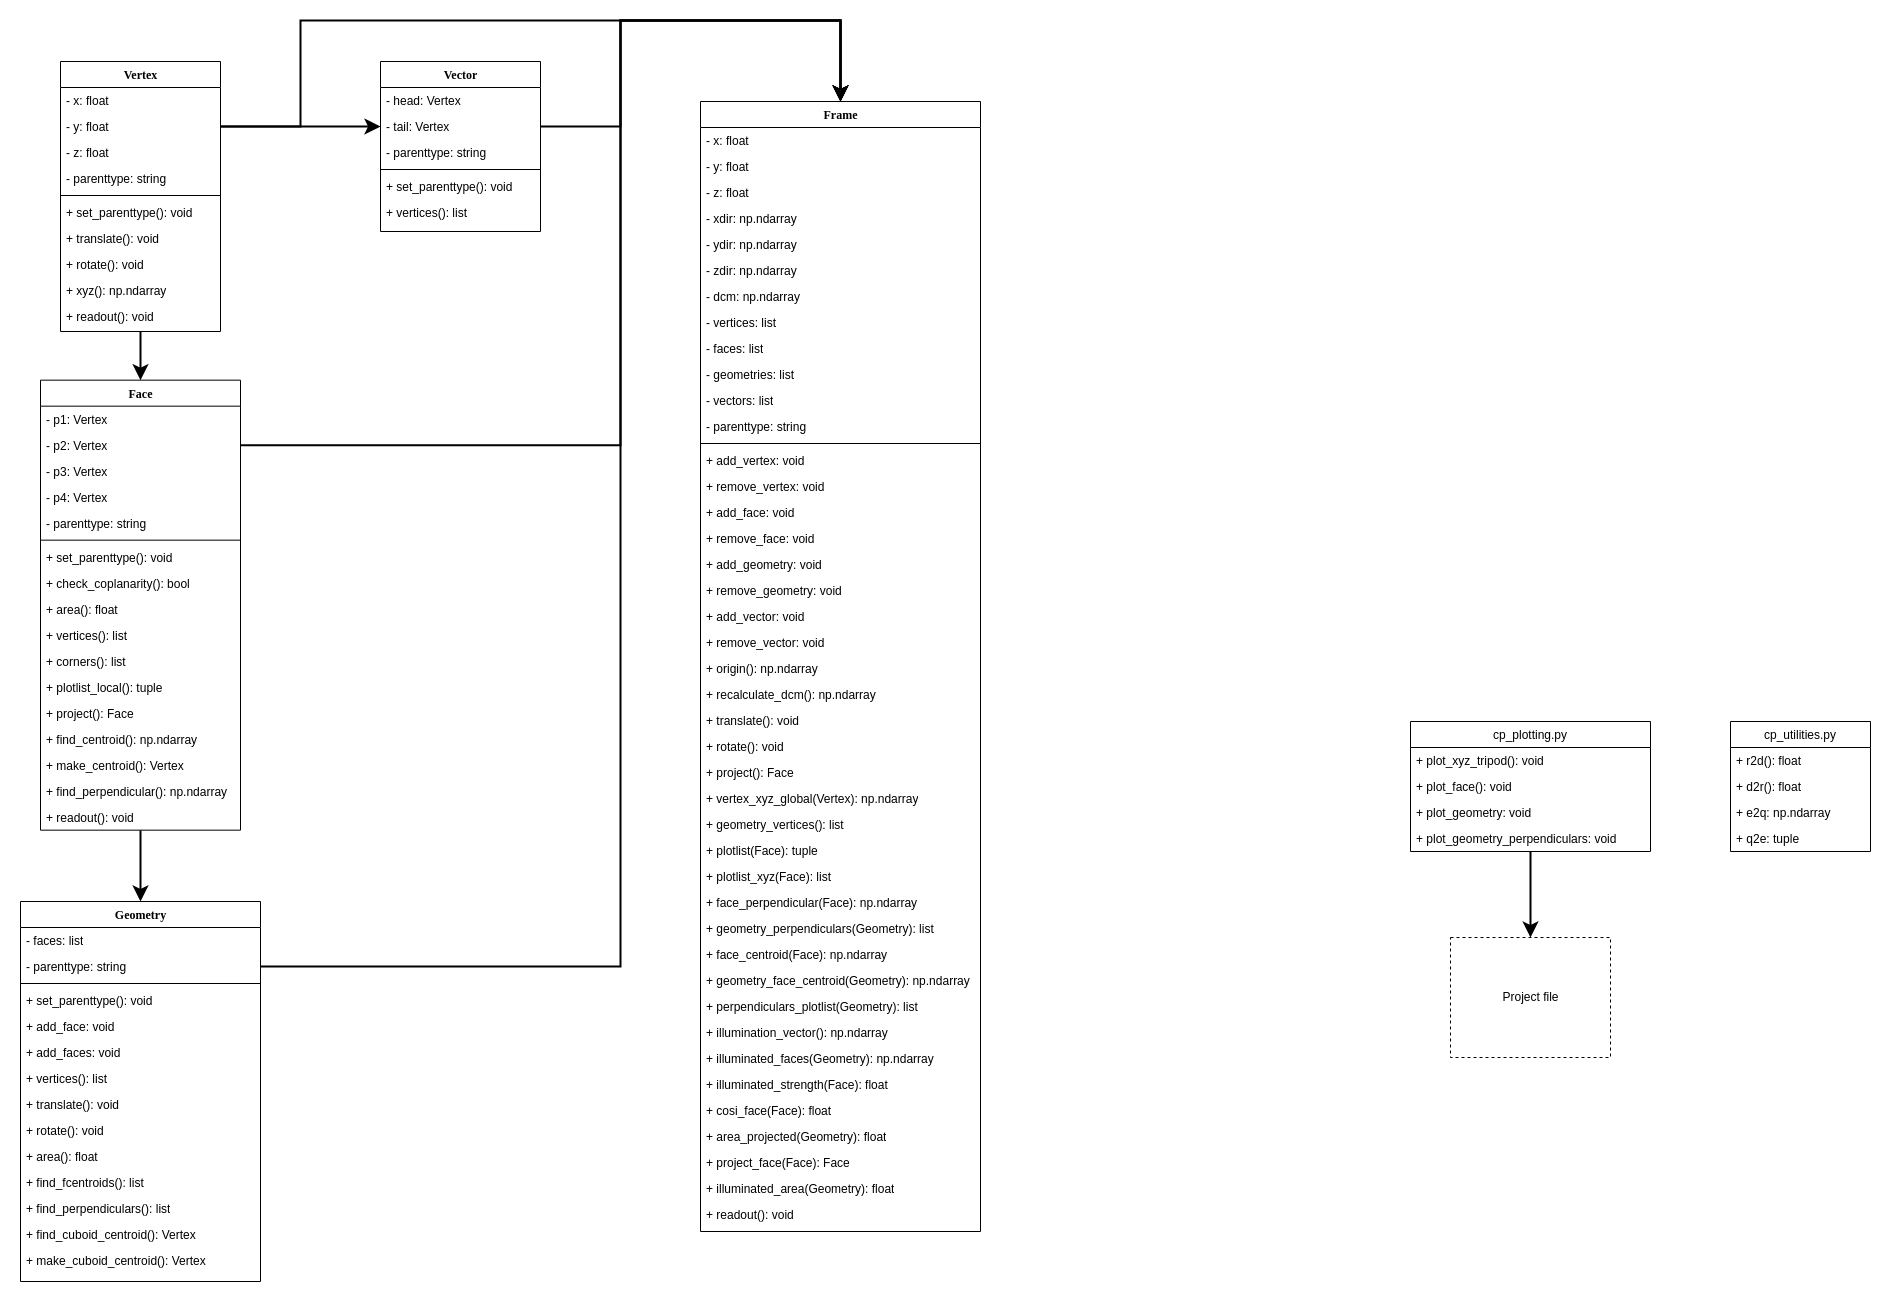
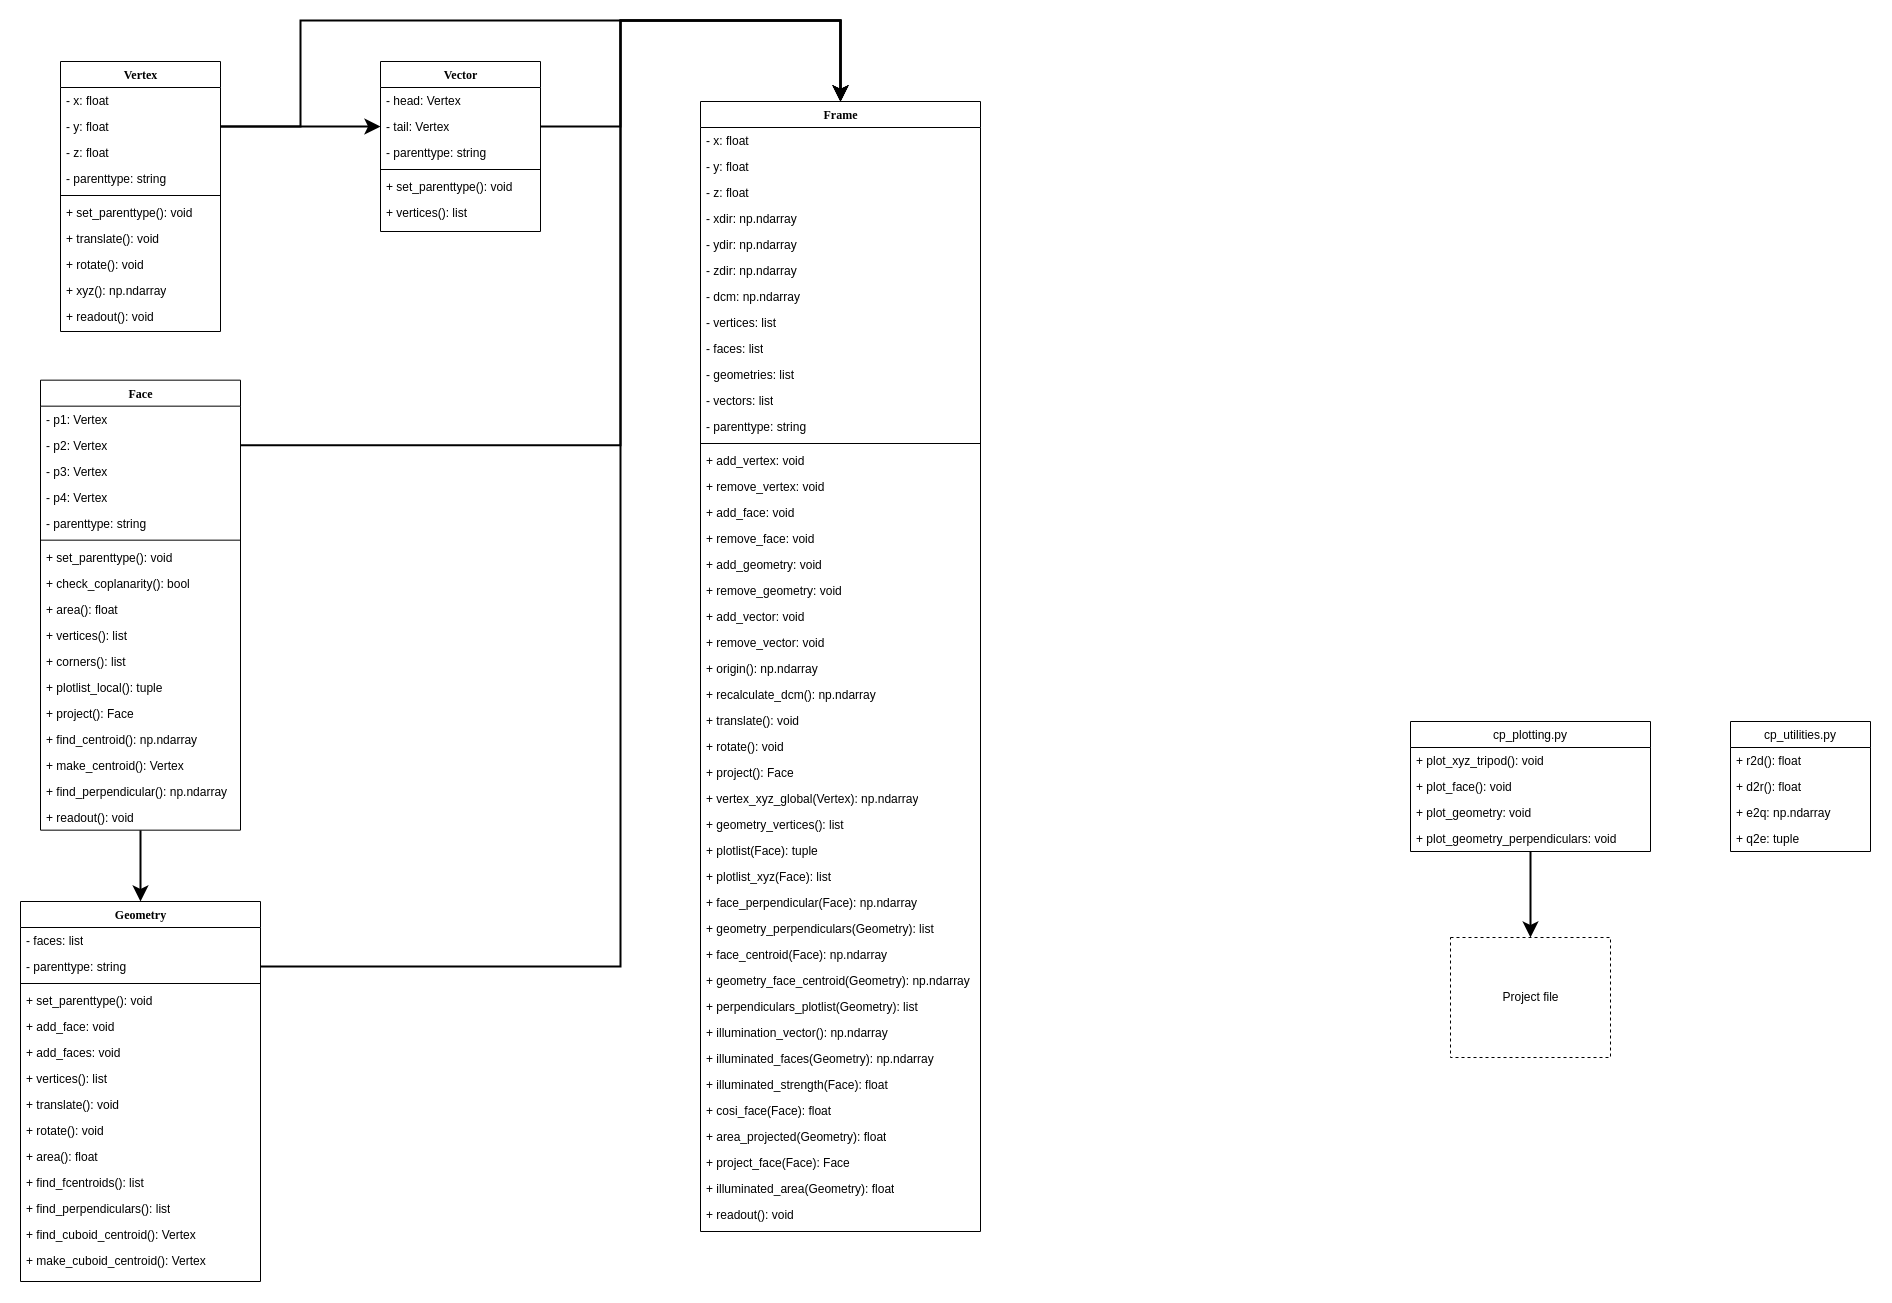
edge "Vertex" -> "Face": removed
